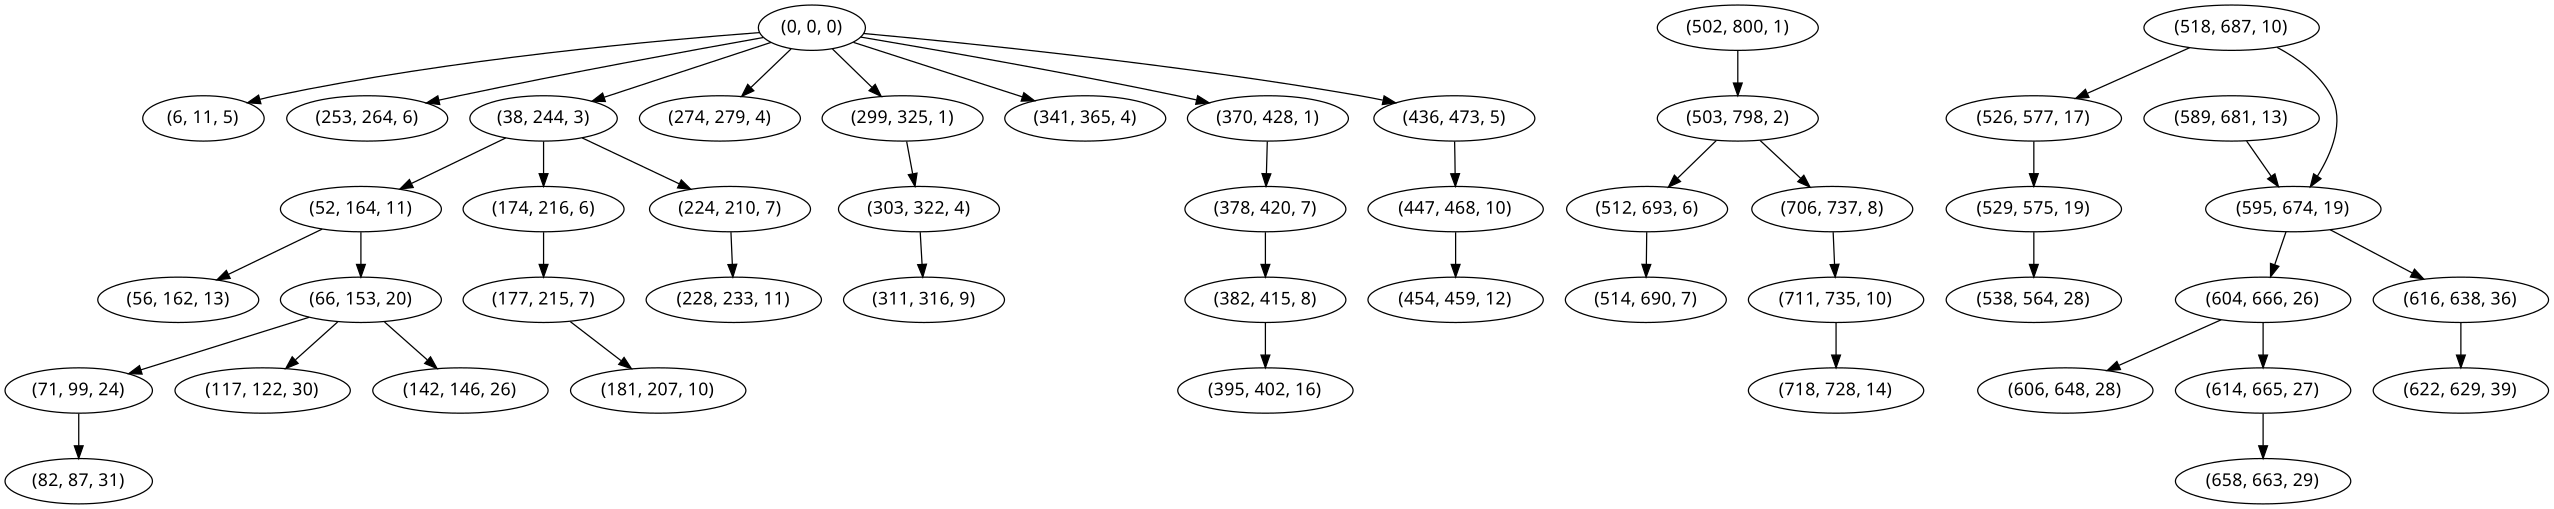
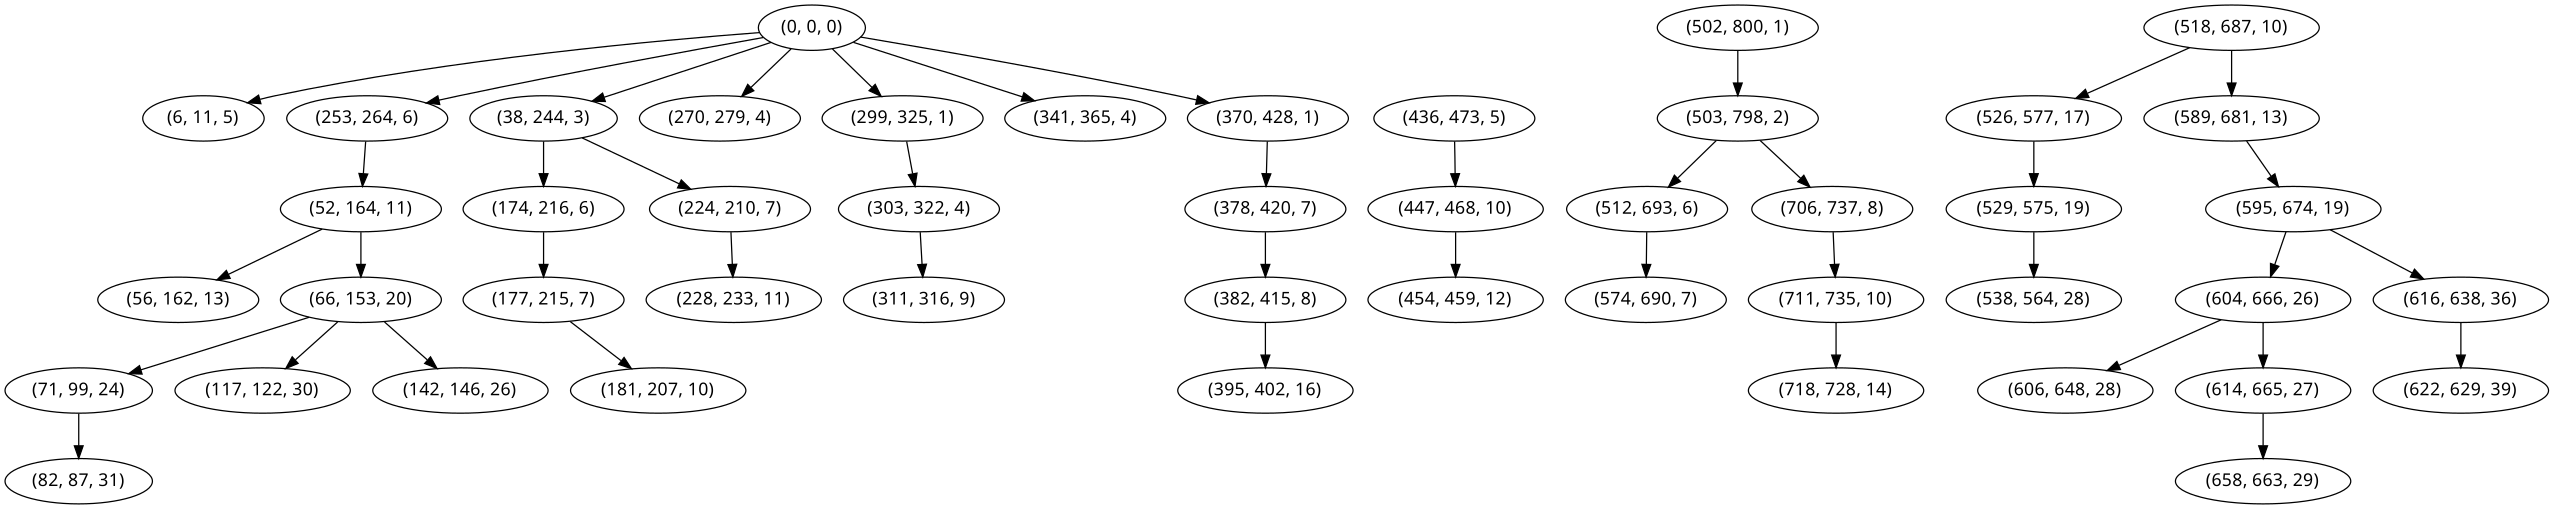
edge "(0, 0, 0)" -> "(436, 473, 5)": removed
edge "(518, 687, 10)" -> "(595, 674, 19)": now "(518, 687, 10)" -> "(589, 681, 13)"
node "(274, 279, 4)": label "(274, 279, 4)" -> "(270, 279, 4)"
edge "(38, 244, 3)" -> "(52, 164, 11)": now "(253, 264, 6)" -> "(52, 164, 11)"
node "(514, 690, 7)": label "(514, 690, 7)" -> "(574, 690, 7)"
